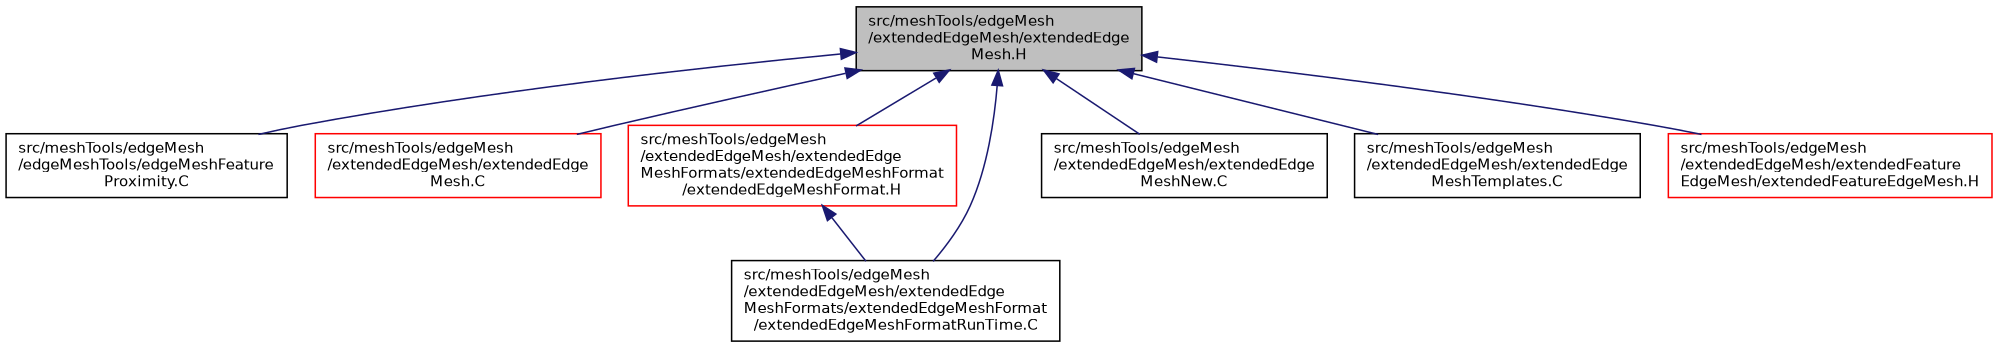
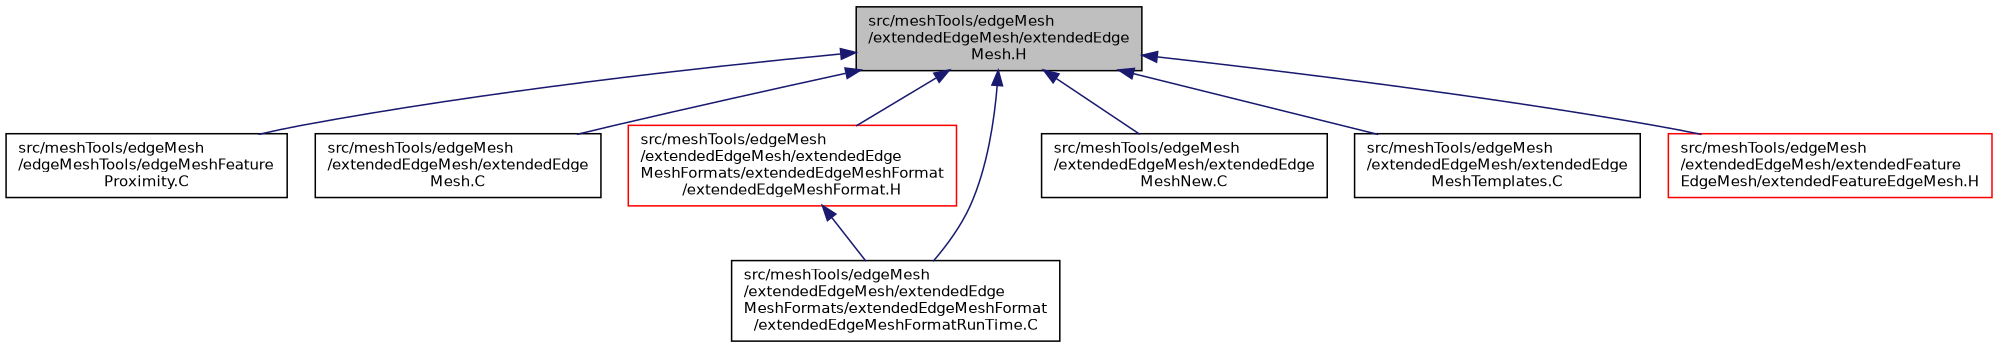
node "src/meshTools/edgeMesh /extendedEdgeMesh/extendedEdge Mesh.C": color red -> black
